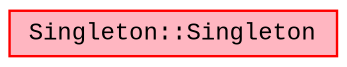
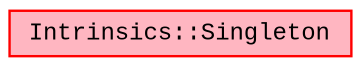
node "Singleton::Singleton": label "Singleton::Singleton" -> "Intrinsics::Singleton"
